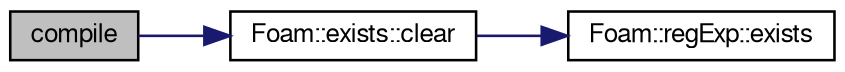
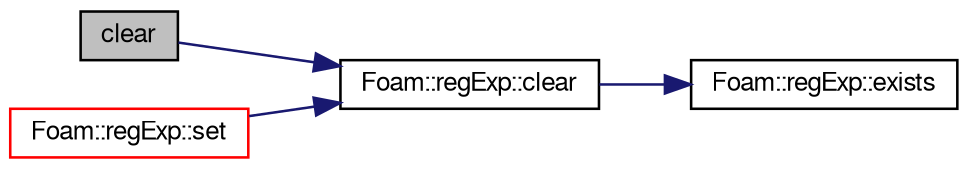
node "compile": label "compile" -> "clear"
node "Foam::exists::clear": label "Foam::exists::clear" -> "Foam::regExp::clear"
node "Foam::regExp::set": added
